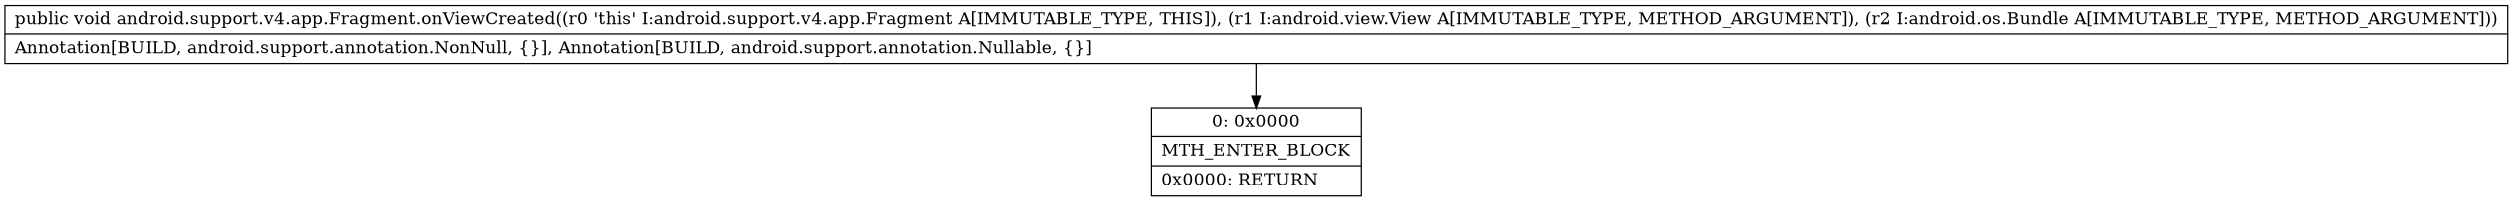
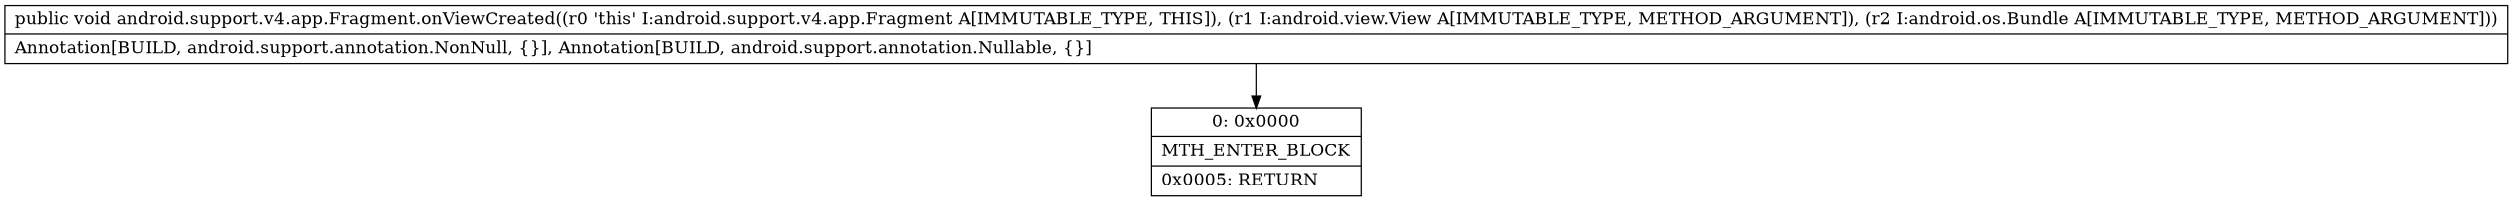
node "0: 0x0000": text "0x0000: RETURN" -> "0x0005: RETURN"
